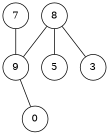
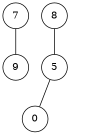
edge "8" -- "9": removed
node "3": removed
edge "9" -- "0": now "5" -- "0"
